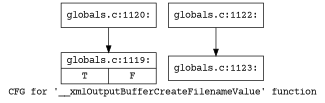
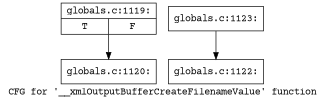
edge "globals.c:1120:" -> "globals.c:1119:": reversed
edge "globals.c:1122:" -> "globals.c:1123:": reversed
